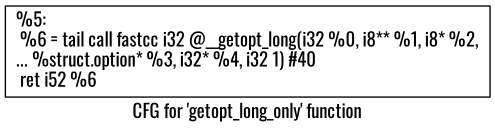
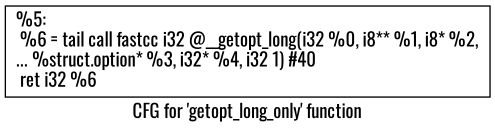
node "%5:": text "ret i52 %6" -> "ret i32 %6"
